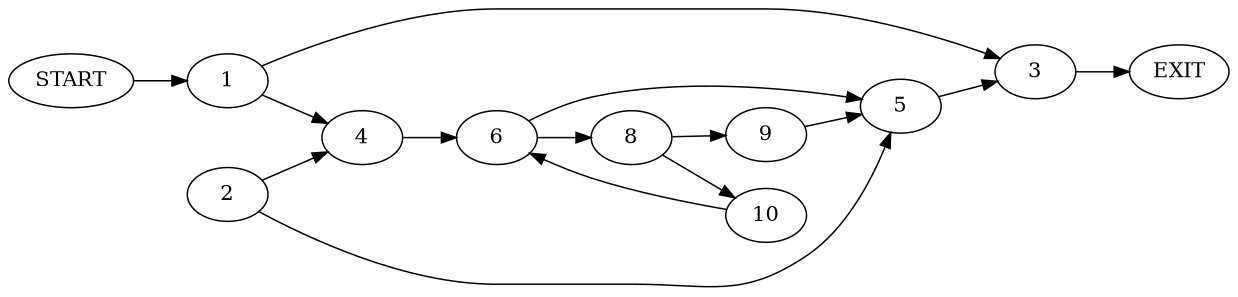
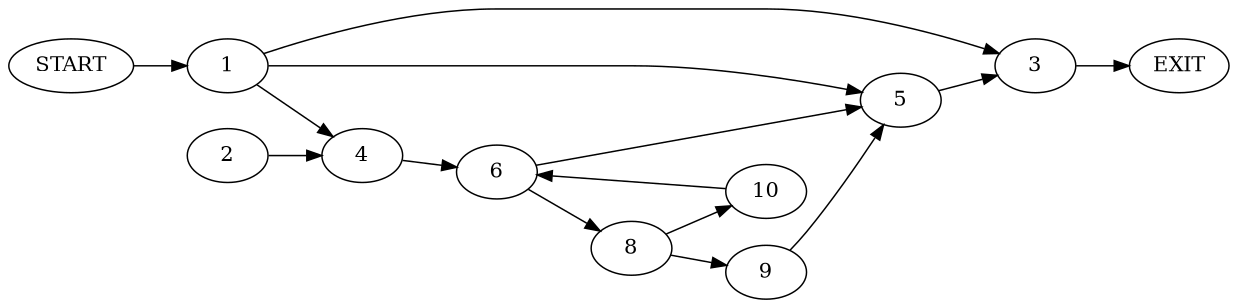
edge "2" -> "5": now "1" -> "5"
